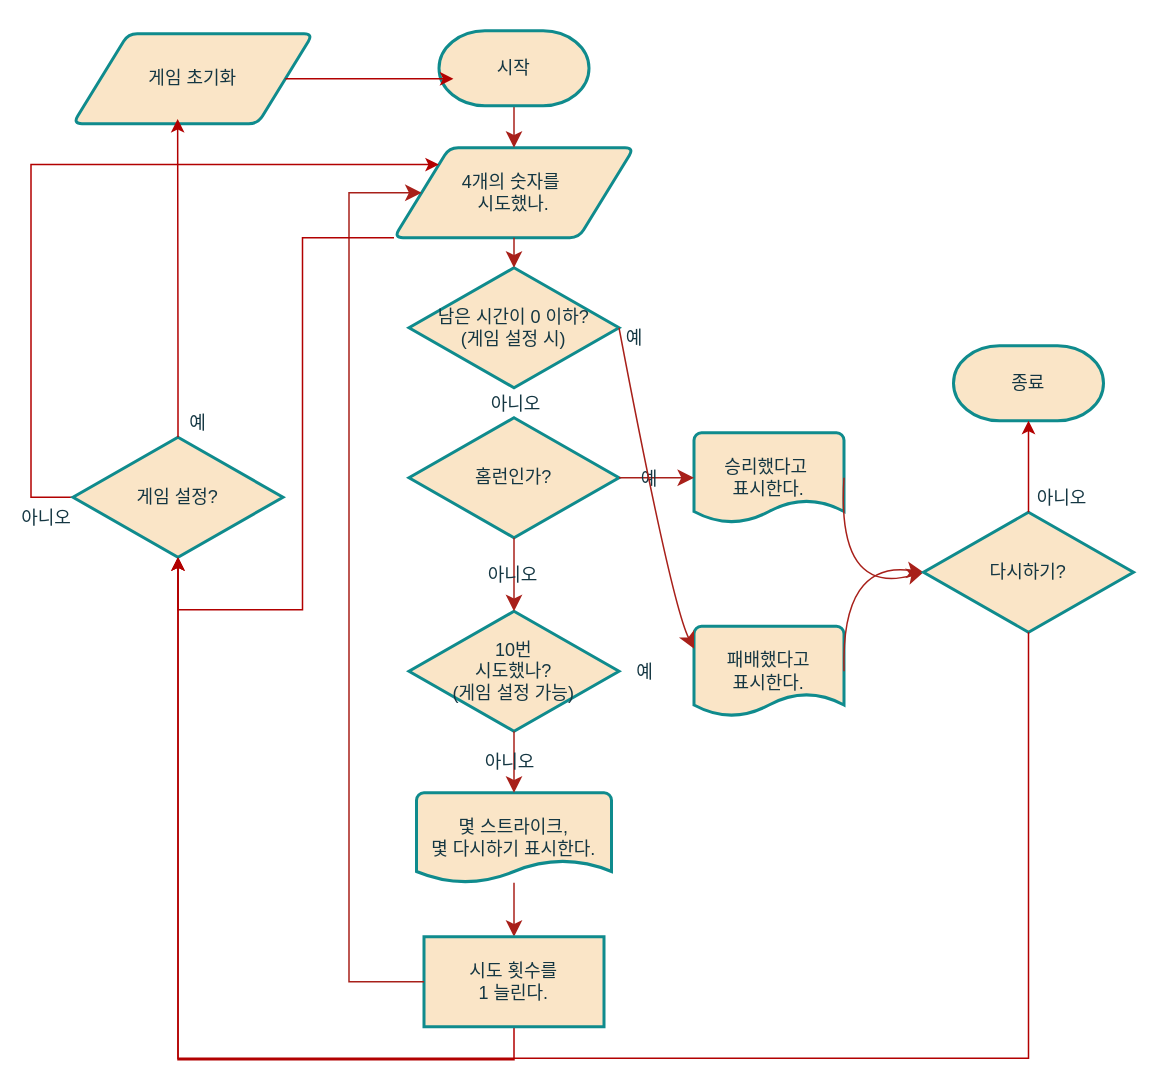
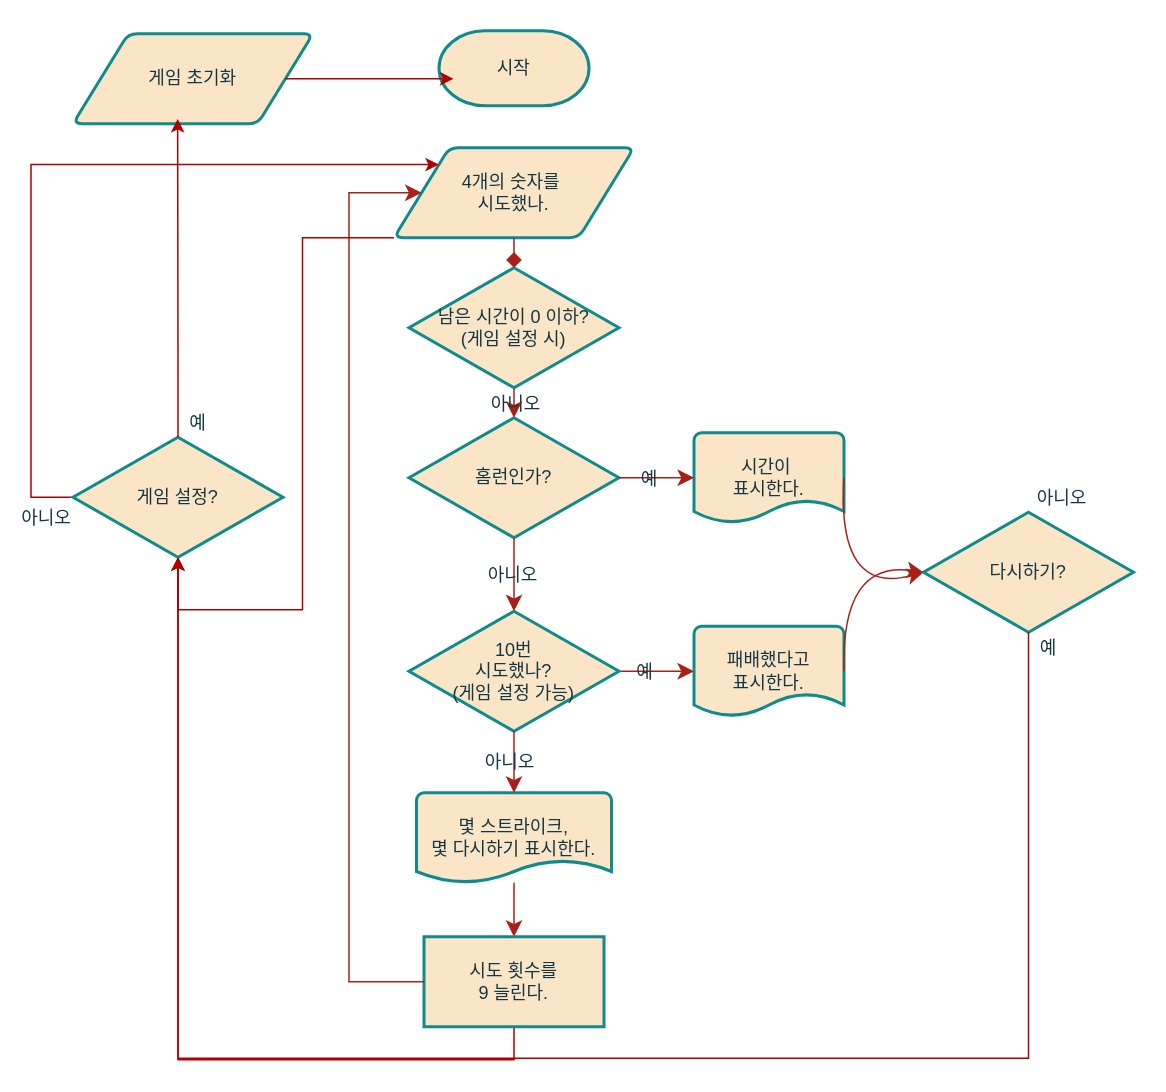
edge "시작" -> "4개의 숫자를 시도했나.": removed
edge "4개의 숫자를 시도했나." -> "남은 시간이 0 이하? (게임 설정 시)": arrowhead classic -> diamond
node "종료": removed
edge "남은 시간이 0 이하? (게임 설정 시)" -> "홈런인가?": added
edge "다시하기?" -> "종료": removed
node "승리했다고 표시한다.": label "승리했다고 표시한다." -> "시간이 표시한다."
edge "남은 시간이 0 이하? (게임 설정 시)" -> "패배했다고 표시한다.": removed, label "예"
edge "10번 시도했나? (게임 설정 가능)" -> "패배했다고 표시한다.": added, label "예"
node "시도 횟수를 1 늘린다.": label "시도 횟수를 1 늘린다." -> "시도 횟수를 9 늘린다."
